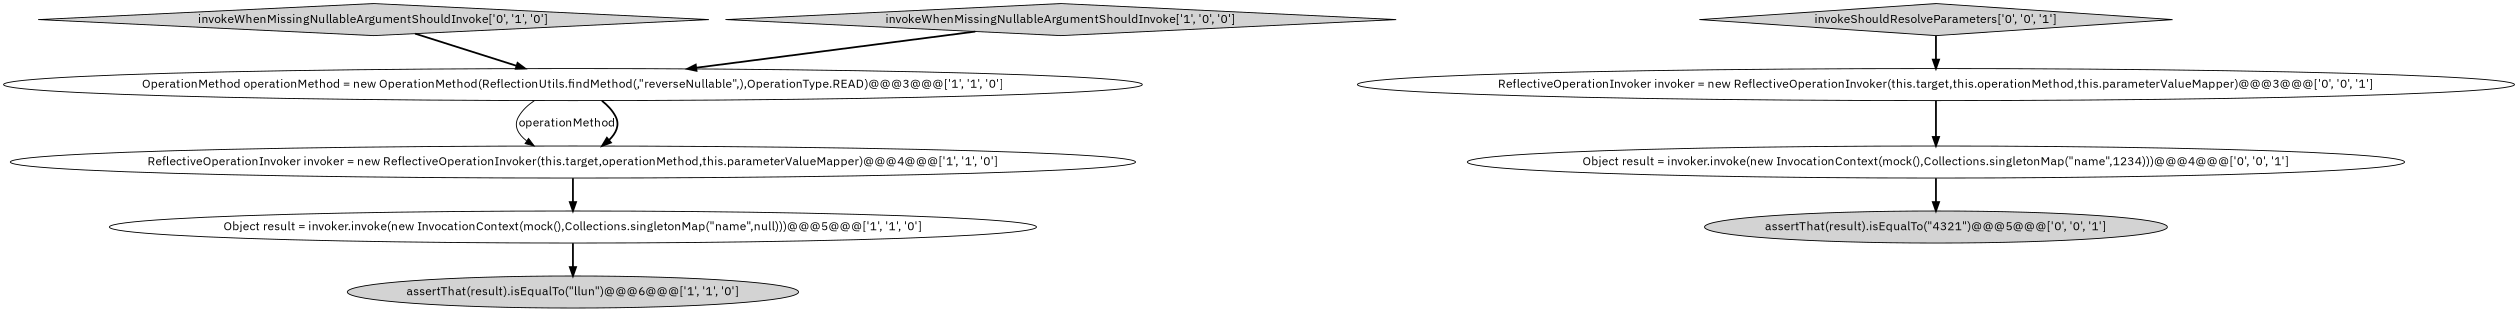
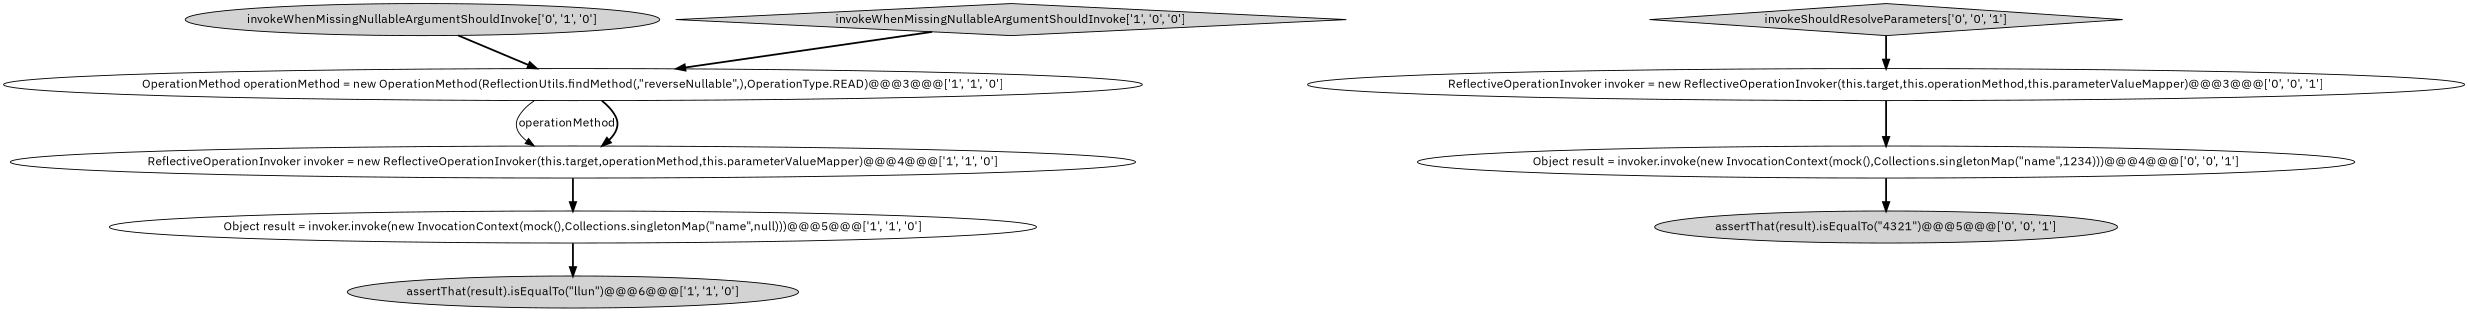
node "invokeWhenMissingNullableArgumentShouldInvoke['0', '1', '0']": shape diamond -> ellipse
